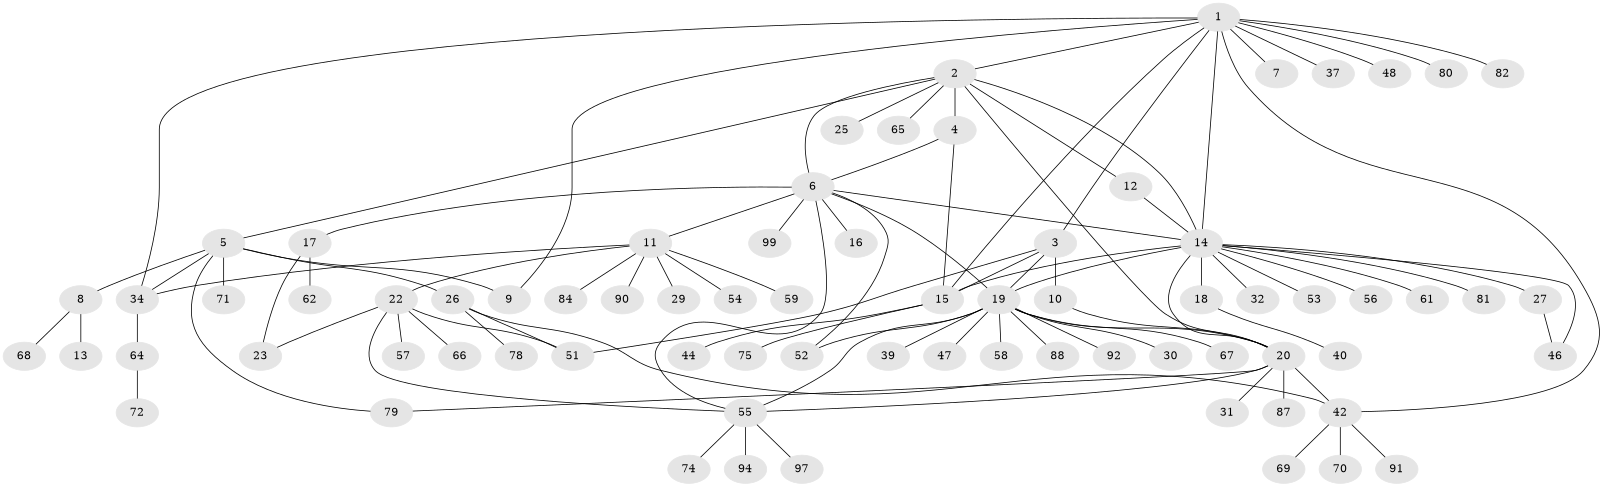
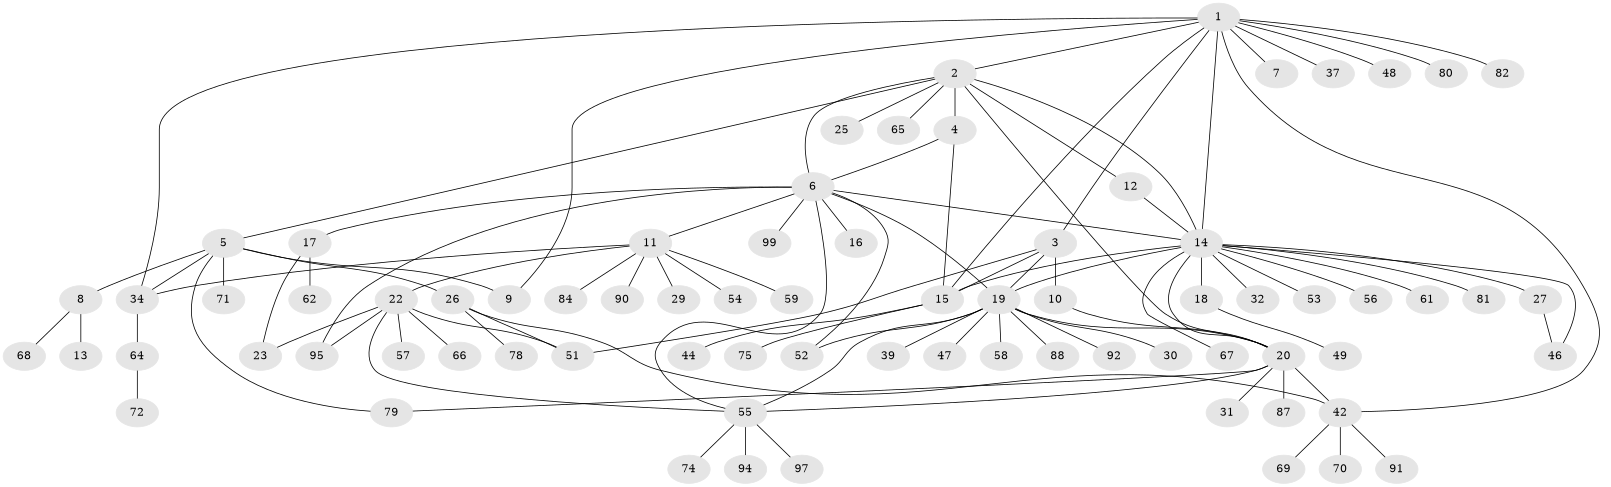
edge "19" -- "67": now "14" -- "67"
node "95": added
node "40": label "40" -> "49"
